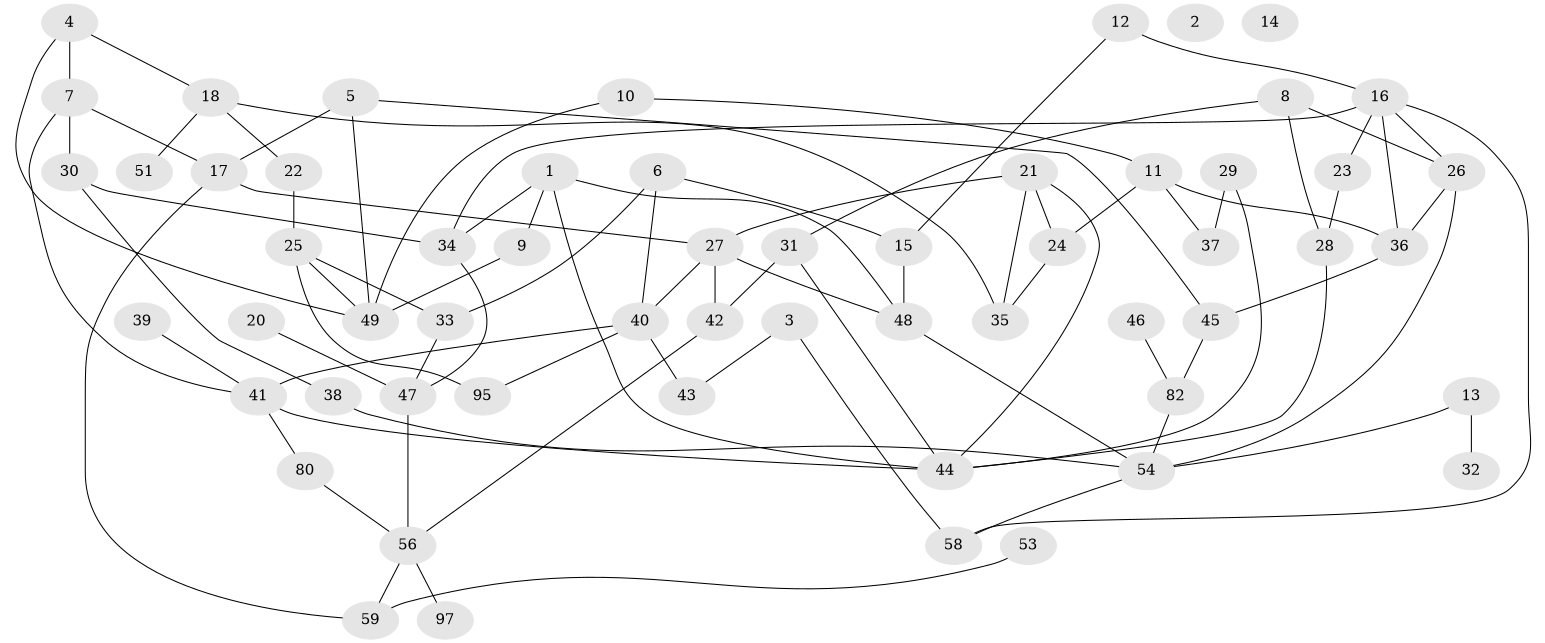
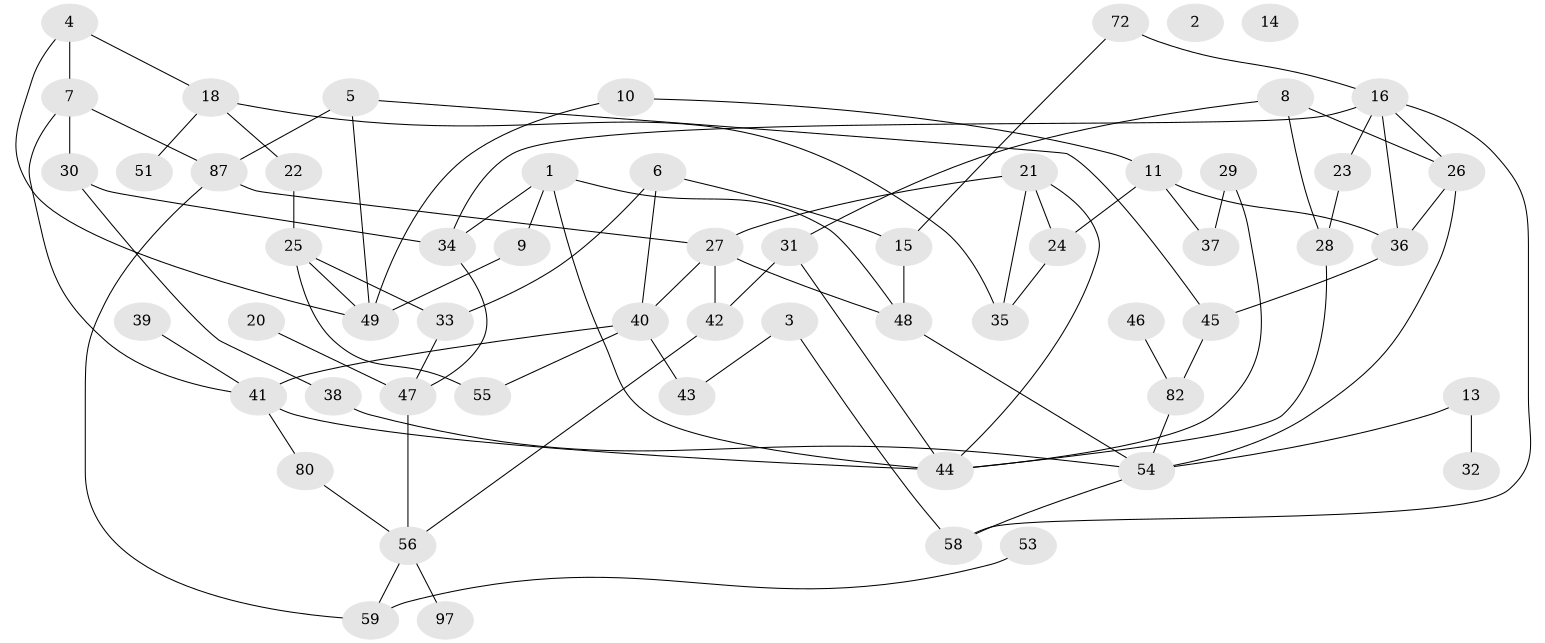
node "12": label "12" -> "72"
node "17": label "17" -> "87"
node "95": label "95" -> "55"
